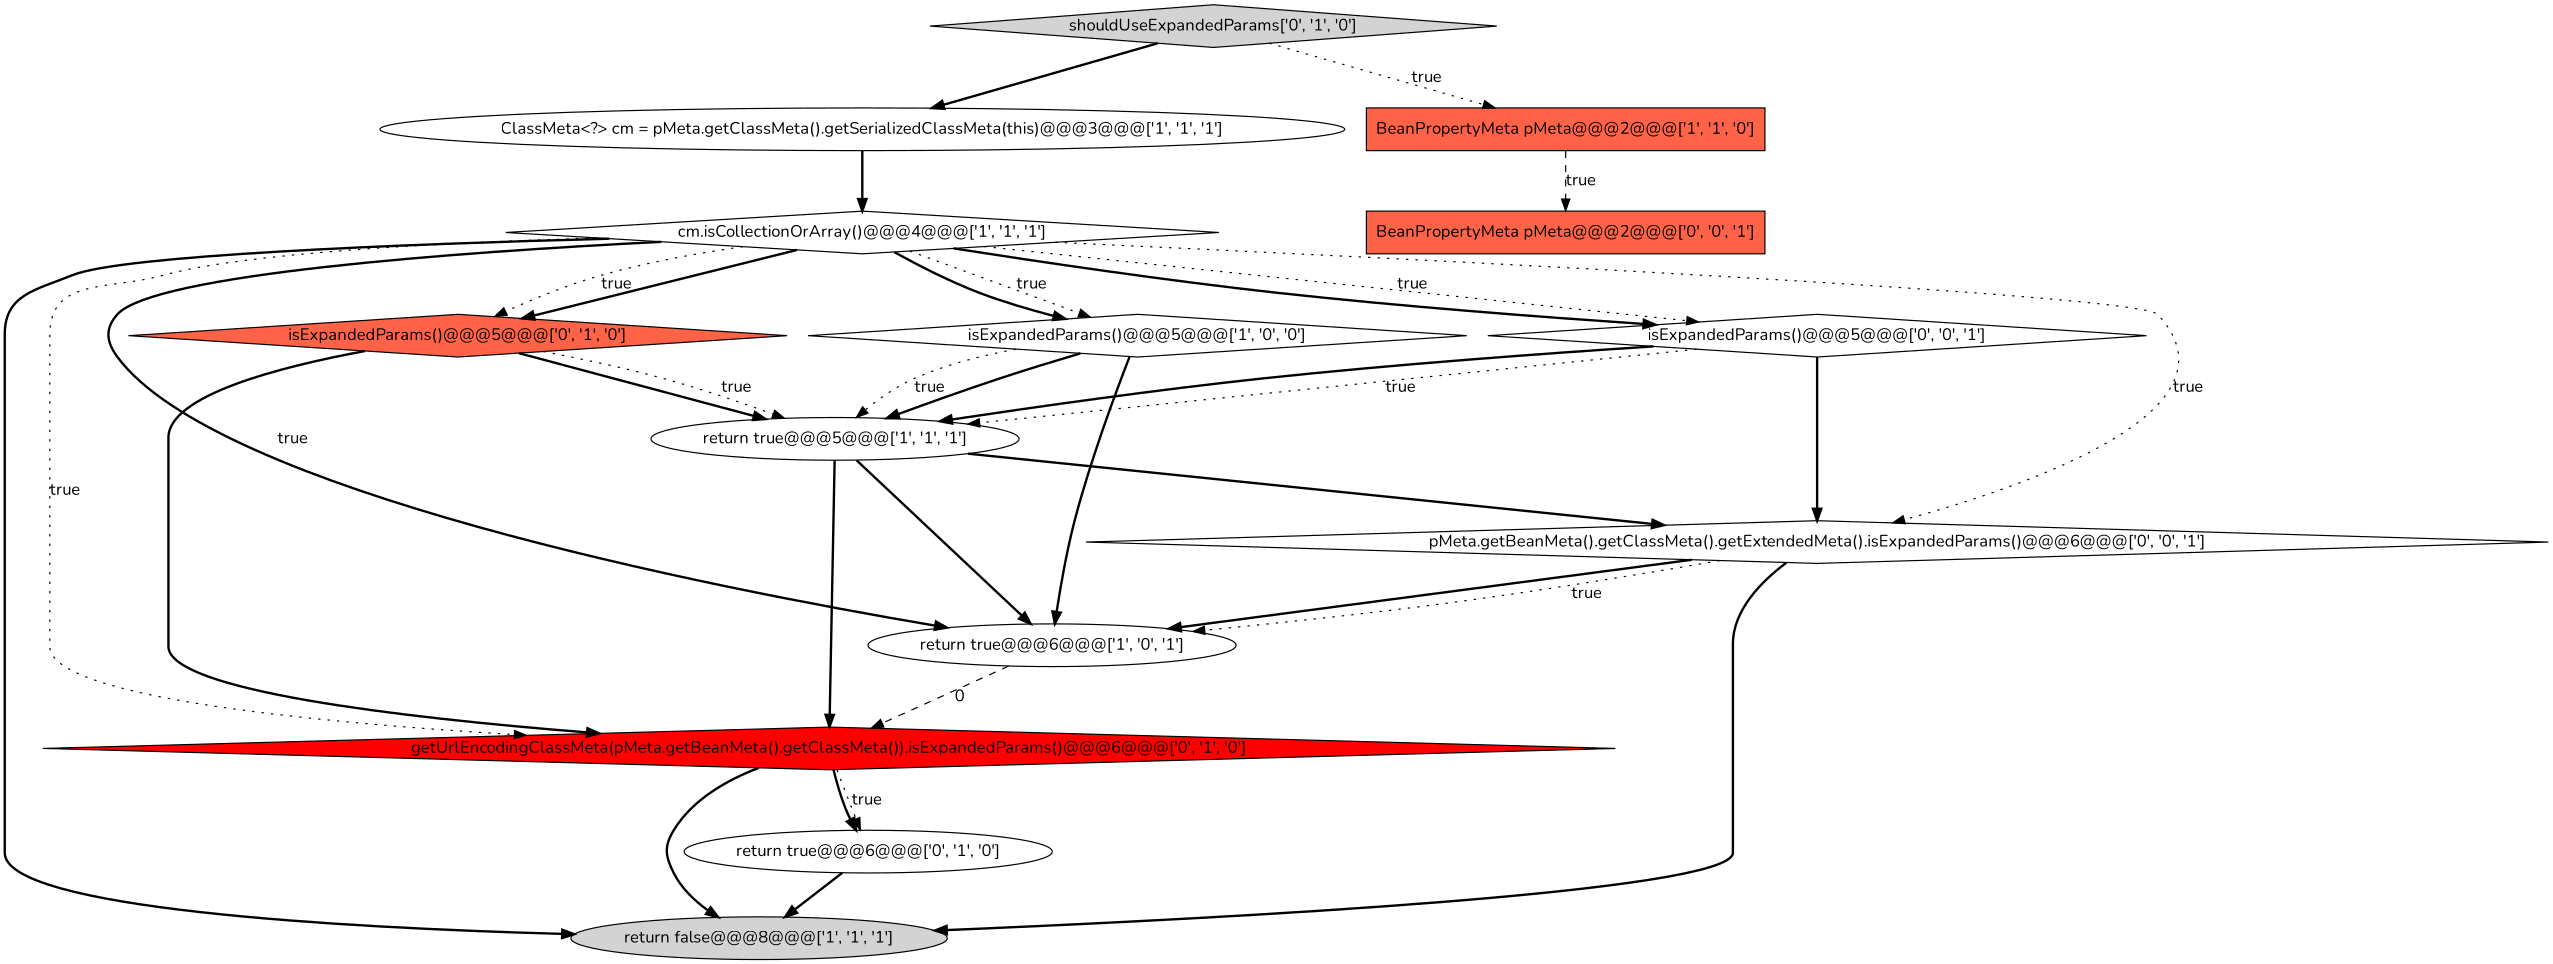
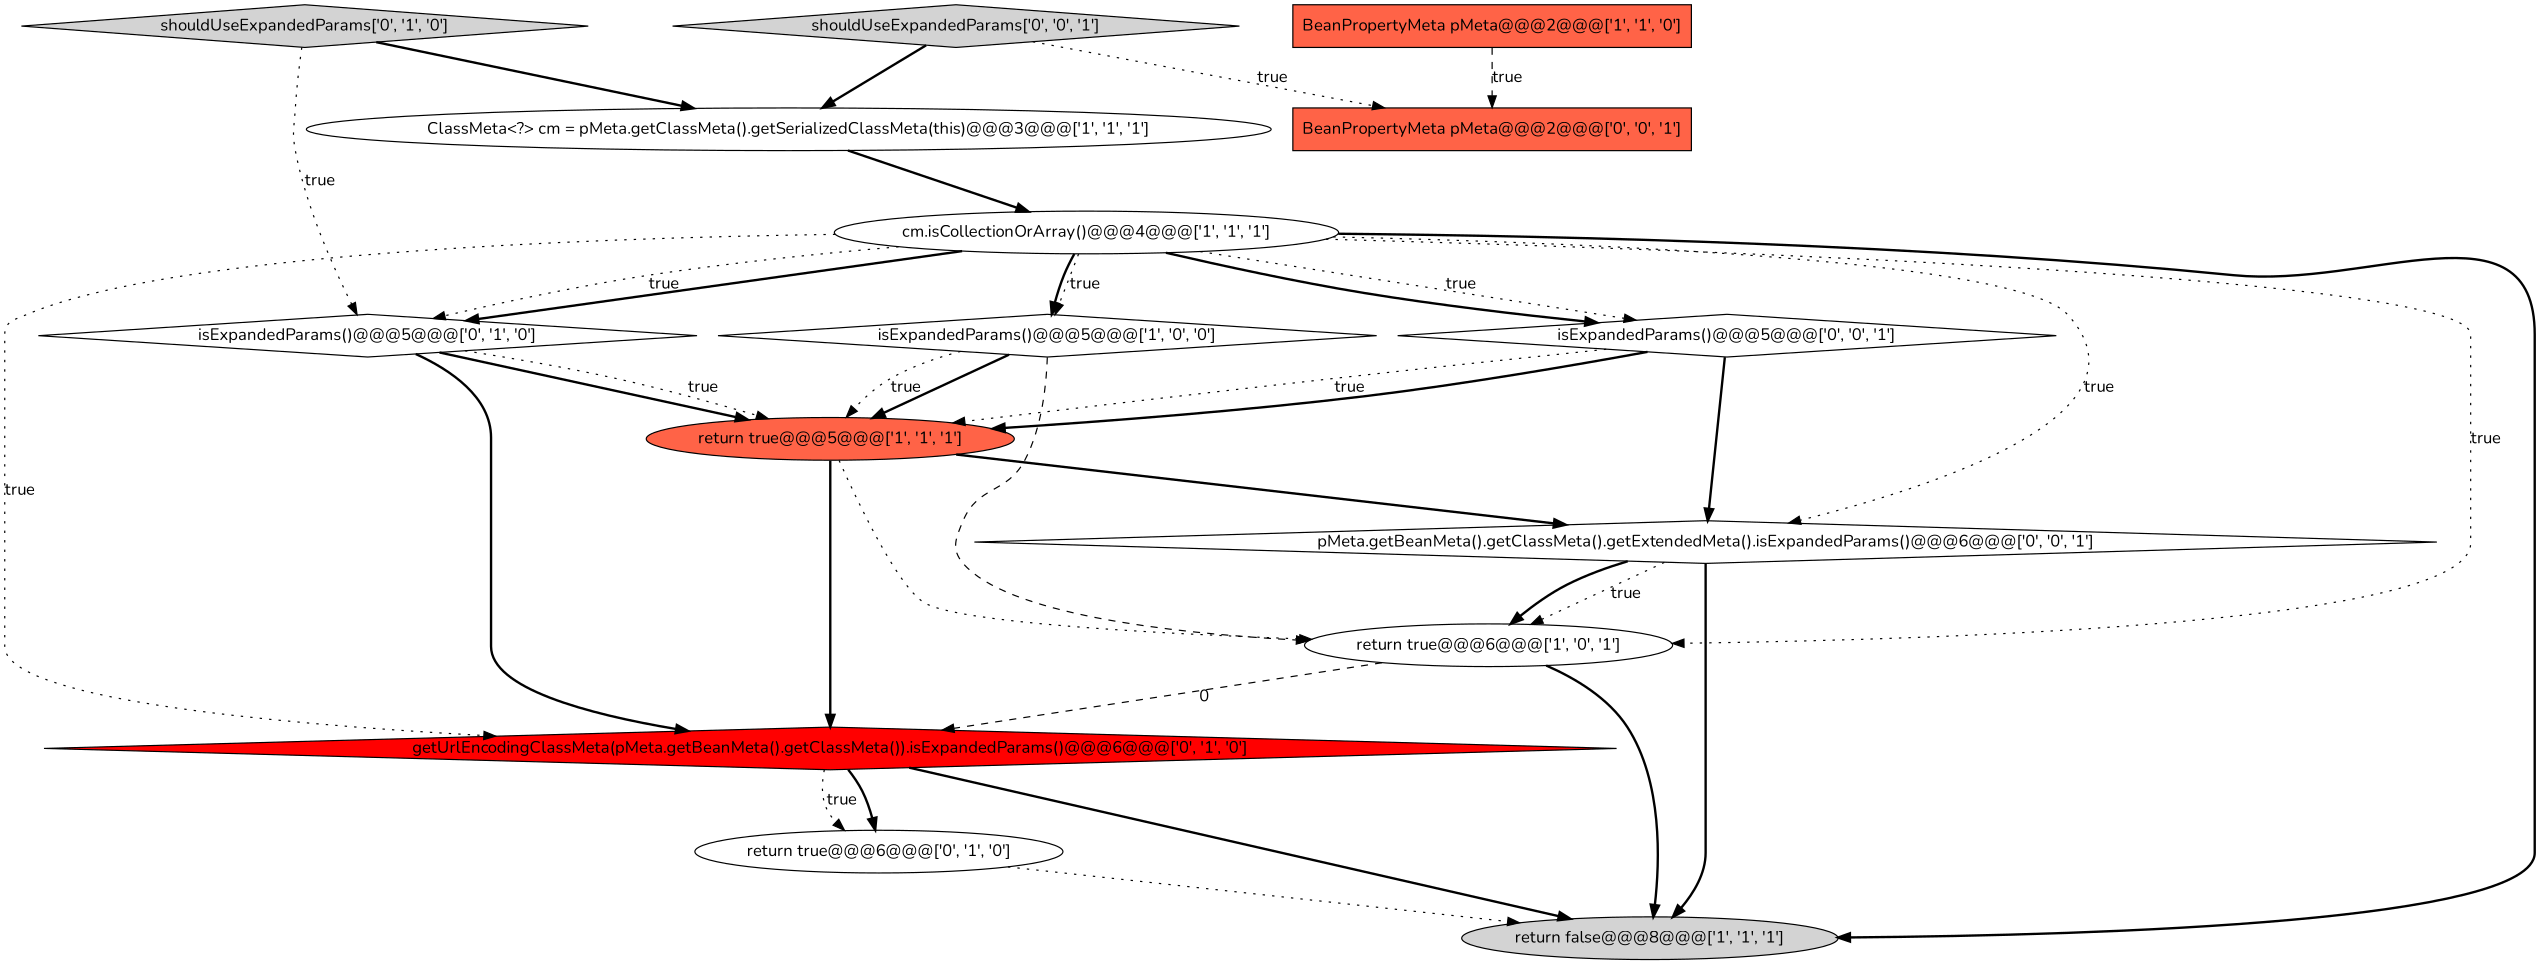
node "shouldUseExpandedParams['0', '0', '1']": added
edge "shouldUseExpandedParams['0', '1', '0']" -> "BeanPropertyMeta pMeta@@@2@@@['1', '1', '0']": now "shouldUseExpandedParams['0', '1', '0']" -> "isExpandedParams()@@@5@@@['0', '1', '0']"
node "cm.isCollectionOrArray()@@@4@@@['1', '1', '1']": shape diamond -> ellipse
node "isExpandedParams()@@@5@@@['0', '1', '0']": fillcolor tomato -> white
edge "cm.isCollectionOrArray()@@@4@@@['1', '1', '1']" -> "return true@@@6@@@['1', '0', '1']": style bold -> dotted
node "return true@@@5@@@['1', '1', '1']": fillcolor white -> tomato
edge "isExpandedParams()@@@5@@@['1', '0', '0']" -> "return true@@@6@@@['1', '0', '1']": style bold -> dashed
edge "return true@@@5@@@['1', '1', '1']" -> "return true@@@6@@@['1', '0', '1']": style bold -> dotted
edge "return true@@@6@@@['1', '0', '1']" -> "return false@@@8@@@['1', '1', '1']": added
edge "return true@@@6@@@['0', '1', '0']" -> "return false@@@8@@@['1', '1', '1']": style bold -> dotted
